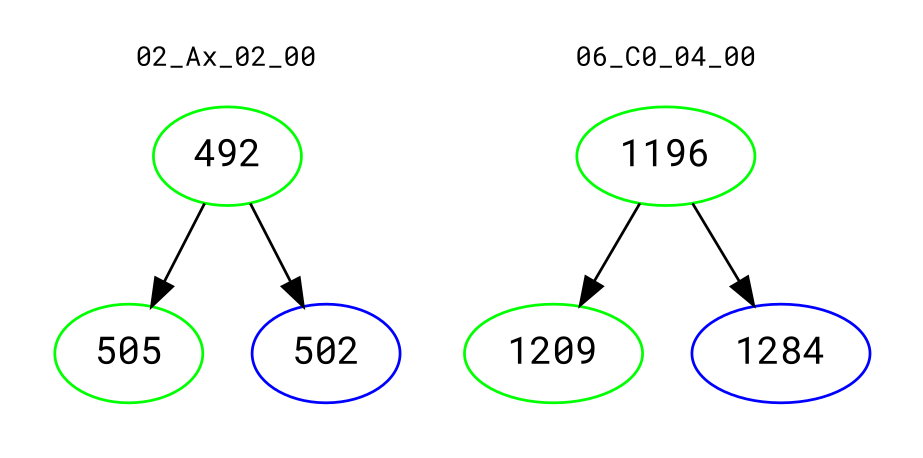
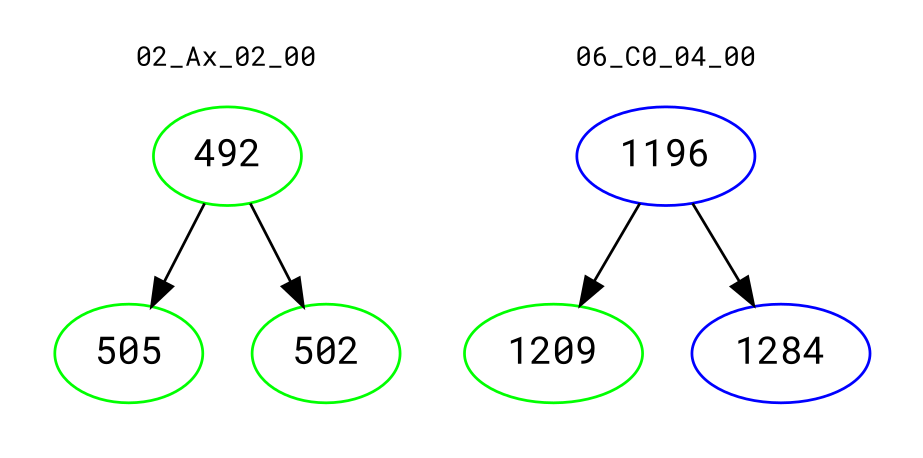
node "1196": color green -> blue
node "502": color blue -> green
